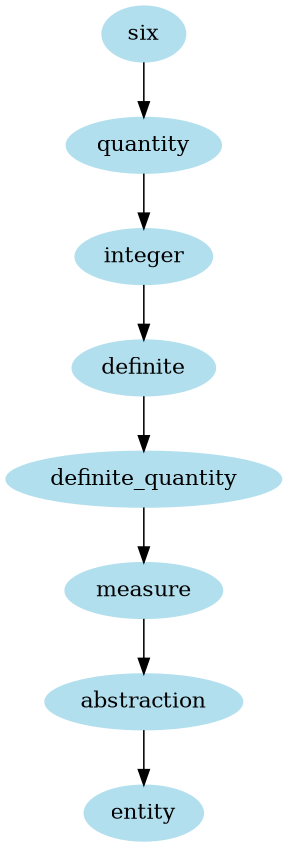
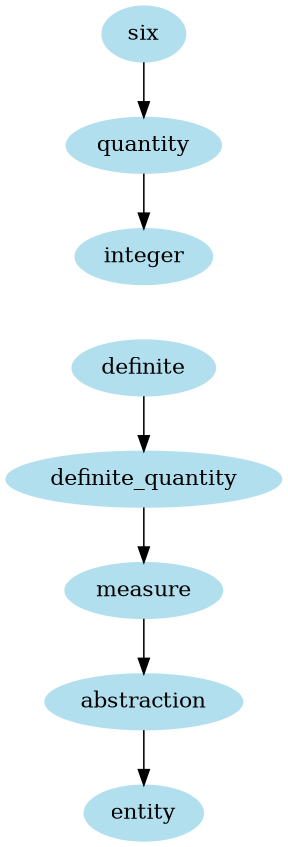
edge "integer" -> "definite": removed
